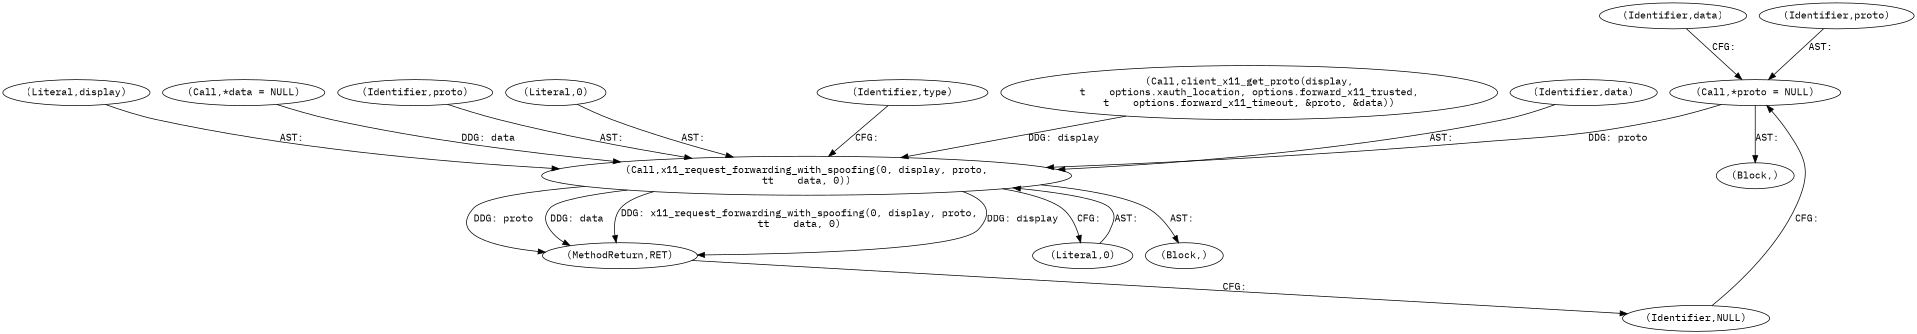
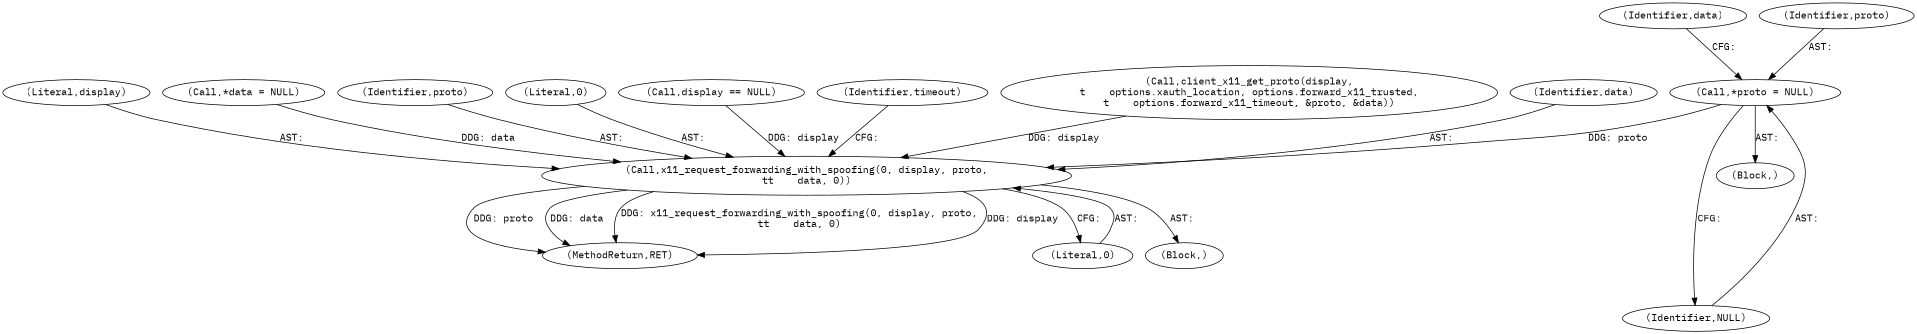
node "(Call,display == NULL)": added
node "(Identifier,type)": label "(Identifier,type)" -> "(Identifier,timeout)"
edge "(Identifier,NULL)" -> "(Call,*proto = NULL)": label "CFG: " -> "AST: "
edge "(MethodReturn,RET)" -> "(Identifier,NULL)": now "(Call,*proto = NULL)" -> "(Identifier,NULL)"
